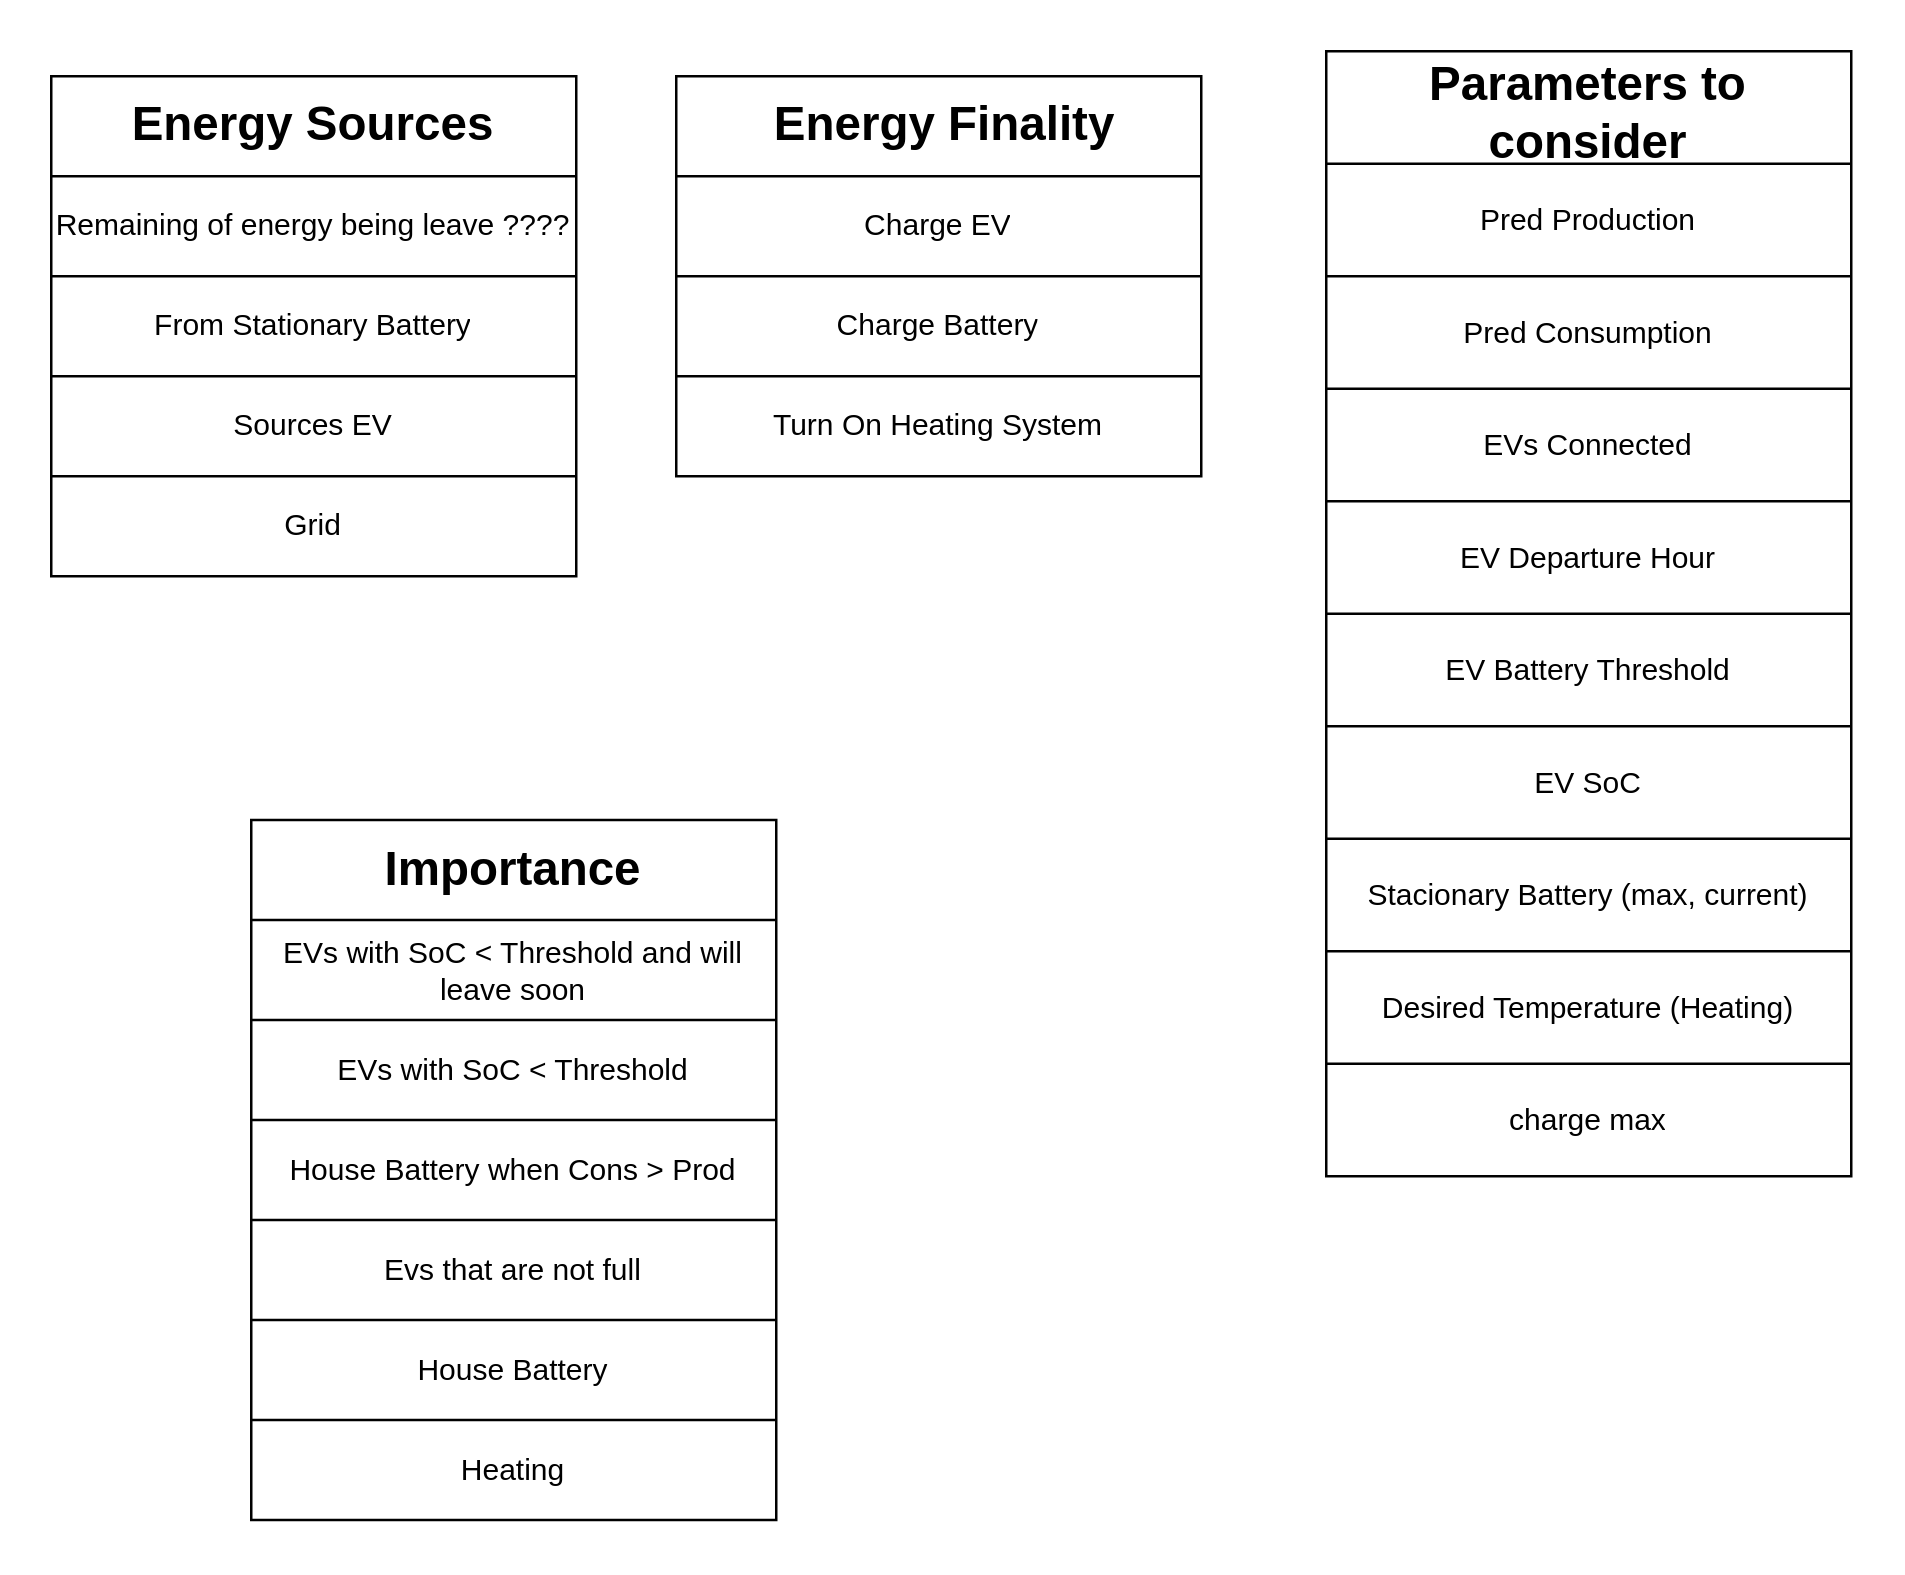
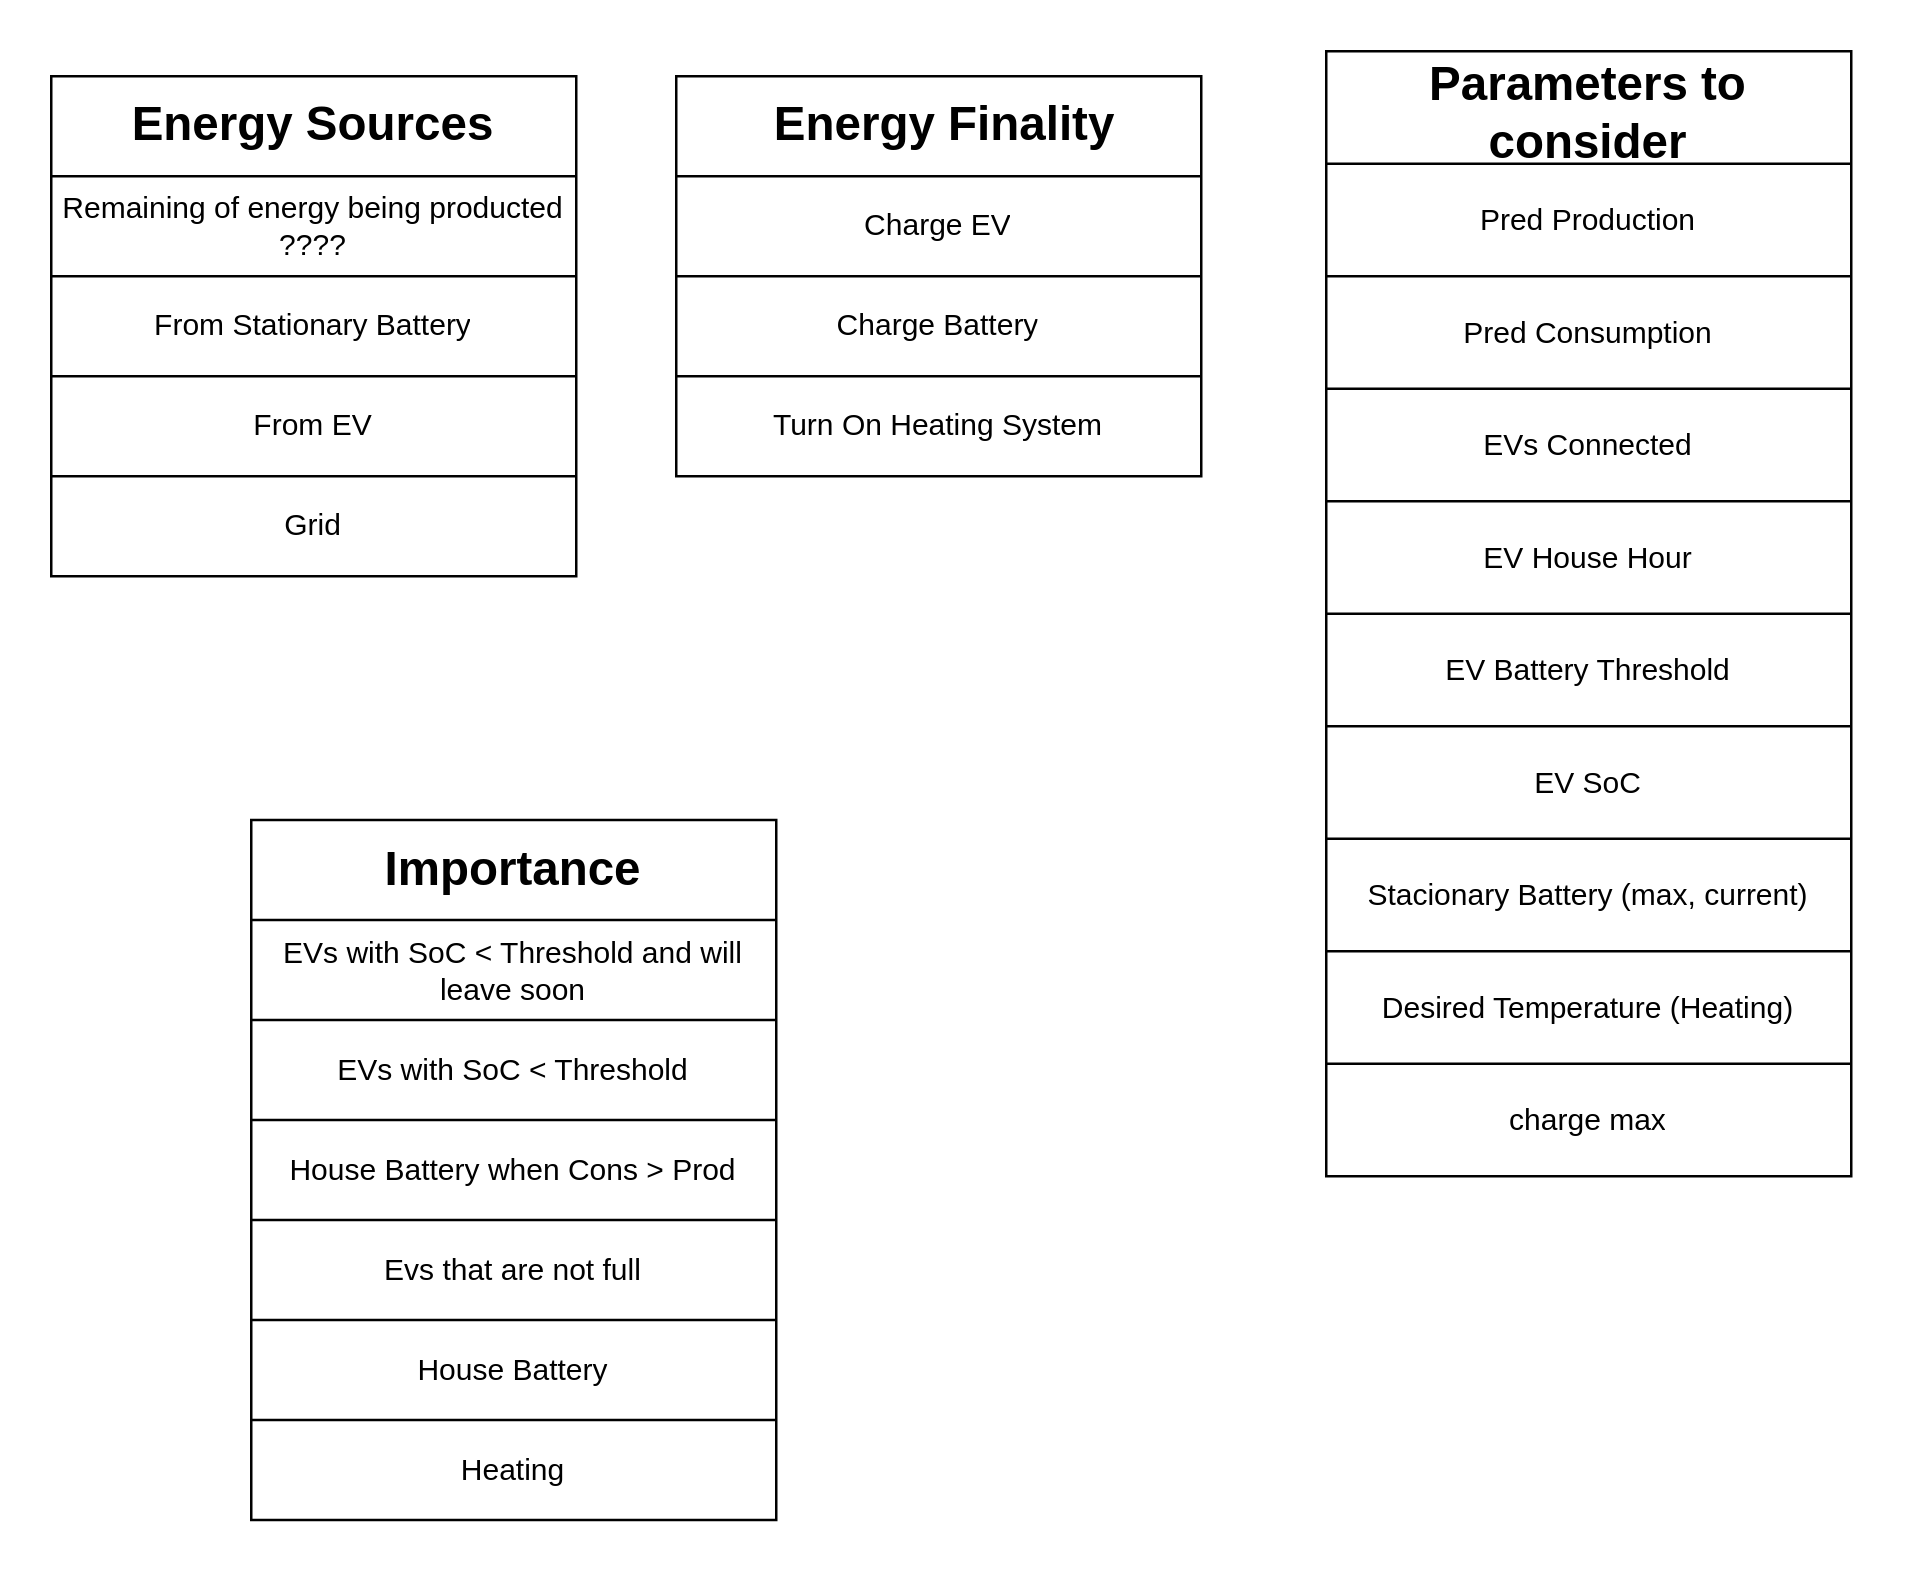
node "Remaining of energy being leave ????": label "Remaining of energy being leave ????" -> "Remaining of energy being producted ????"
node "Sources EV": label "Sources EV" -> "From EV"
node "EV Departure Hour": label "EV Departure Hour" -> "EV House Hour"
